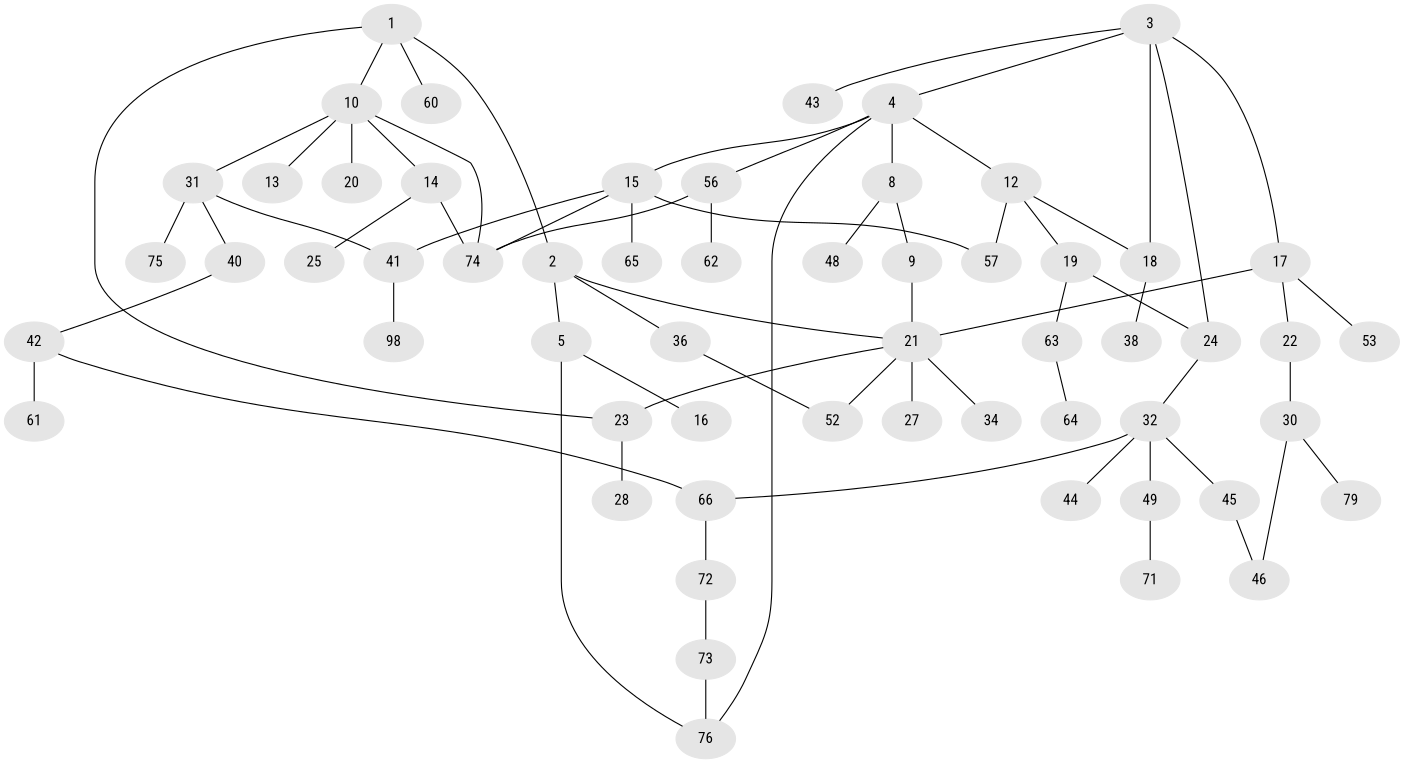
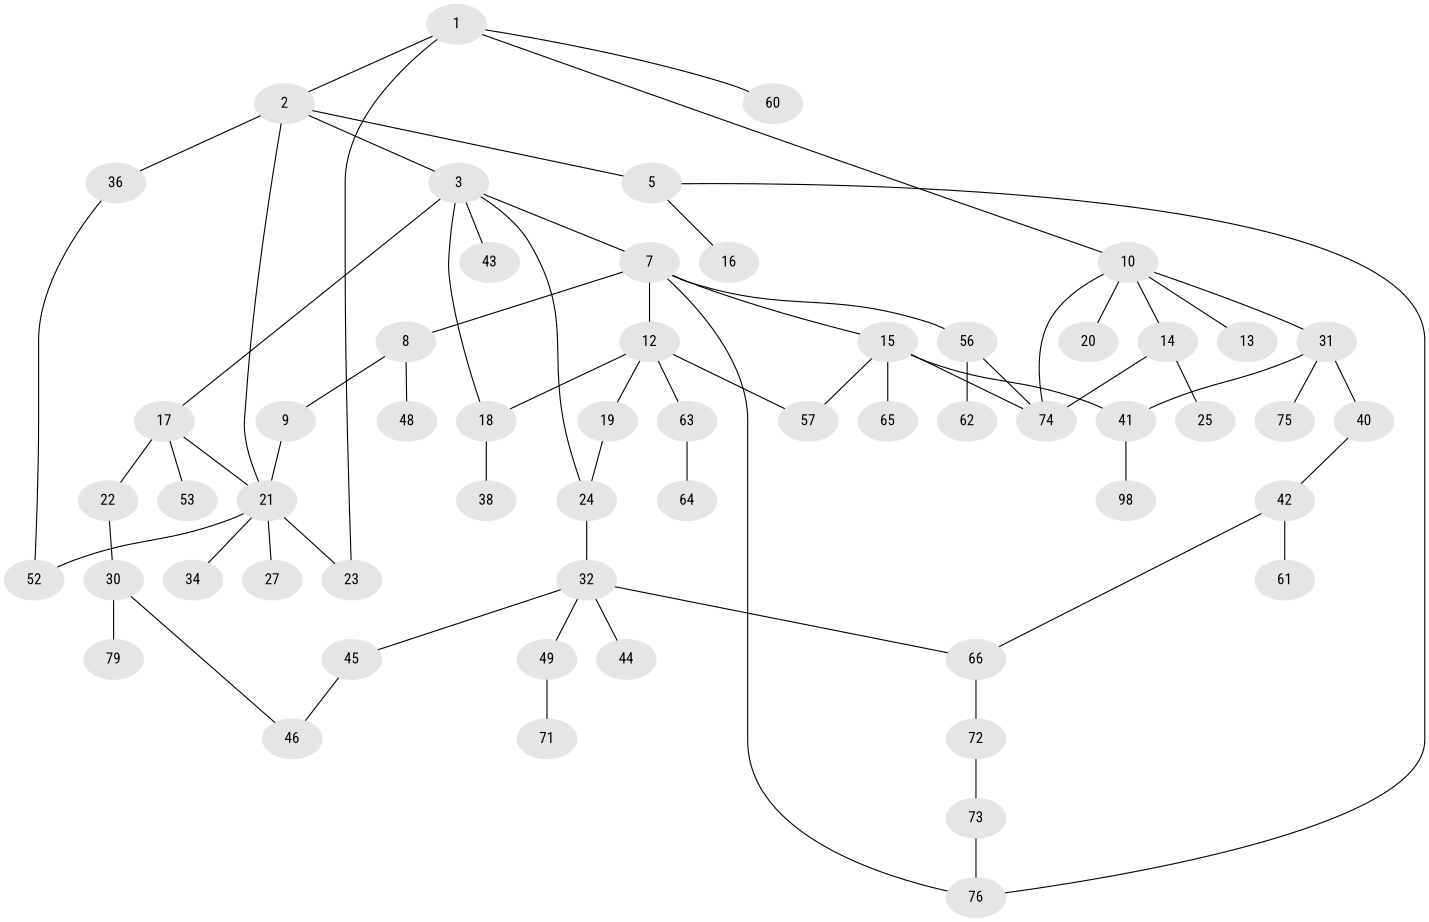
node "4": label "4" -> "7"
edge "2" -- "3": added
edge "19" -- "63": now "12" -- "63"
node "28": removed
